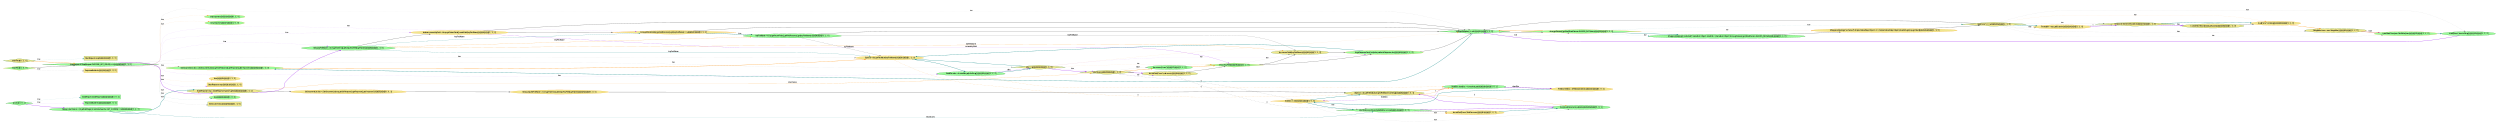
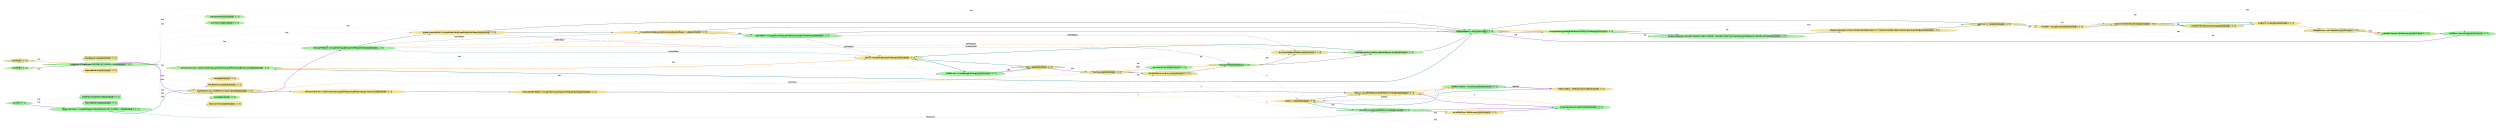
edge "returnScores@@@33@@@['1', '1', '0']" -> "shardDoc != null@@@11@@@['0', '0', '1']": now "removeKeyField@@@39@@@['1', '1', '0']" -> "shardDoc != null@@@11@@@['0', '0', '1']"
